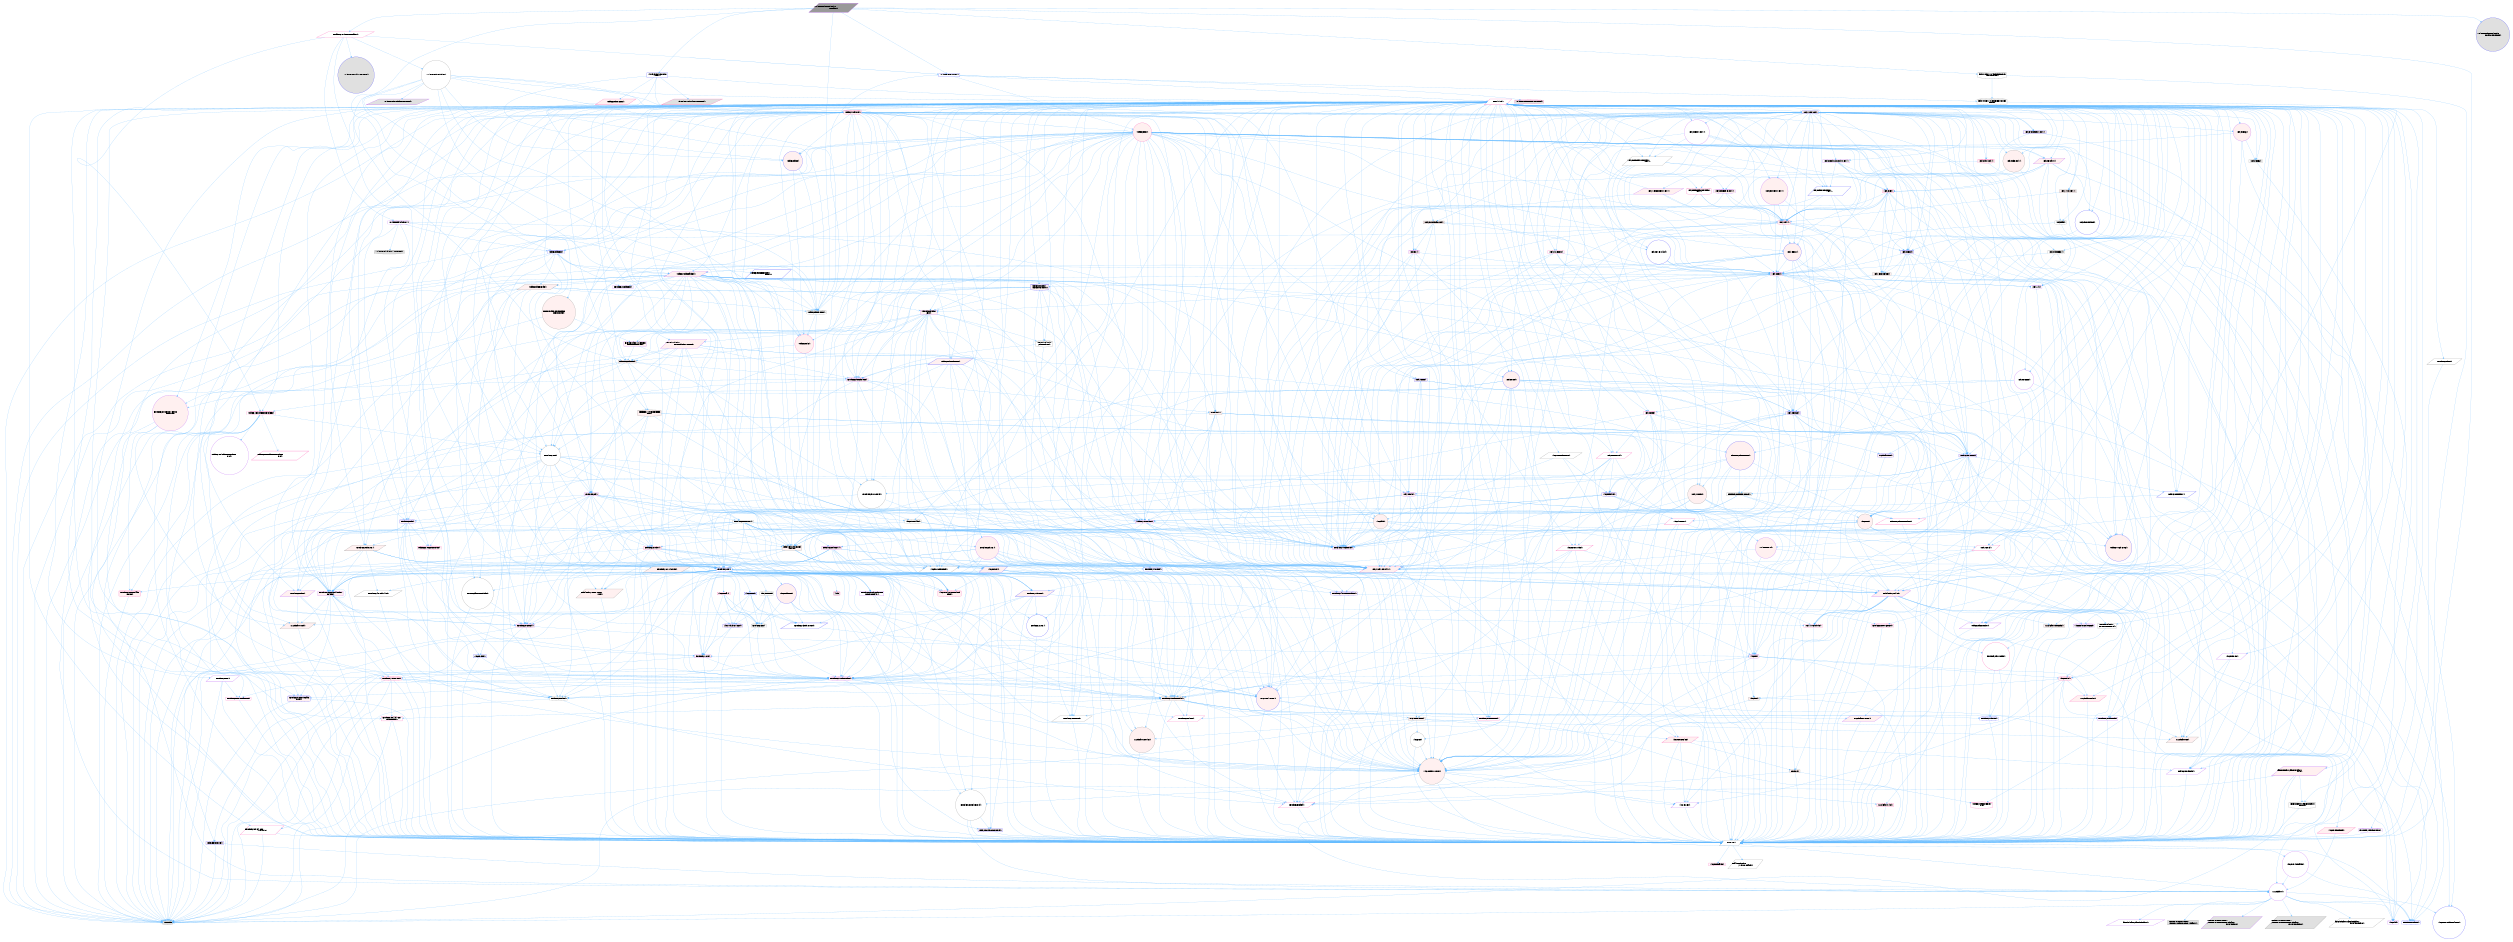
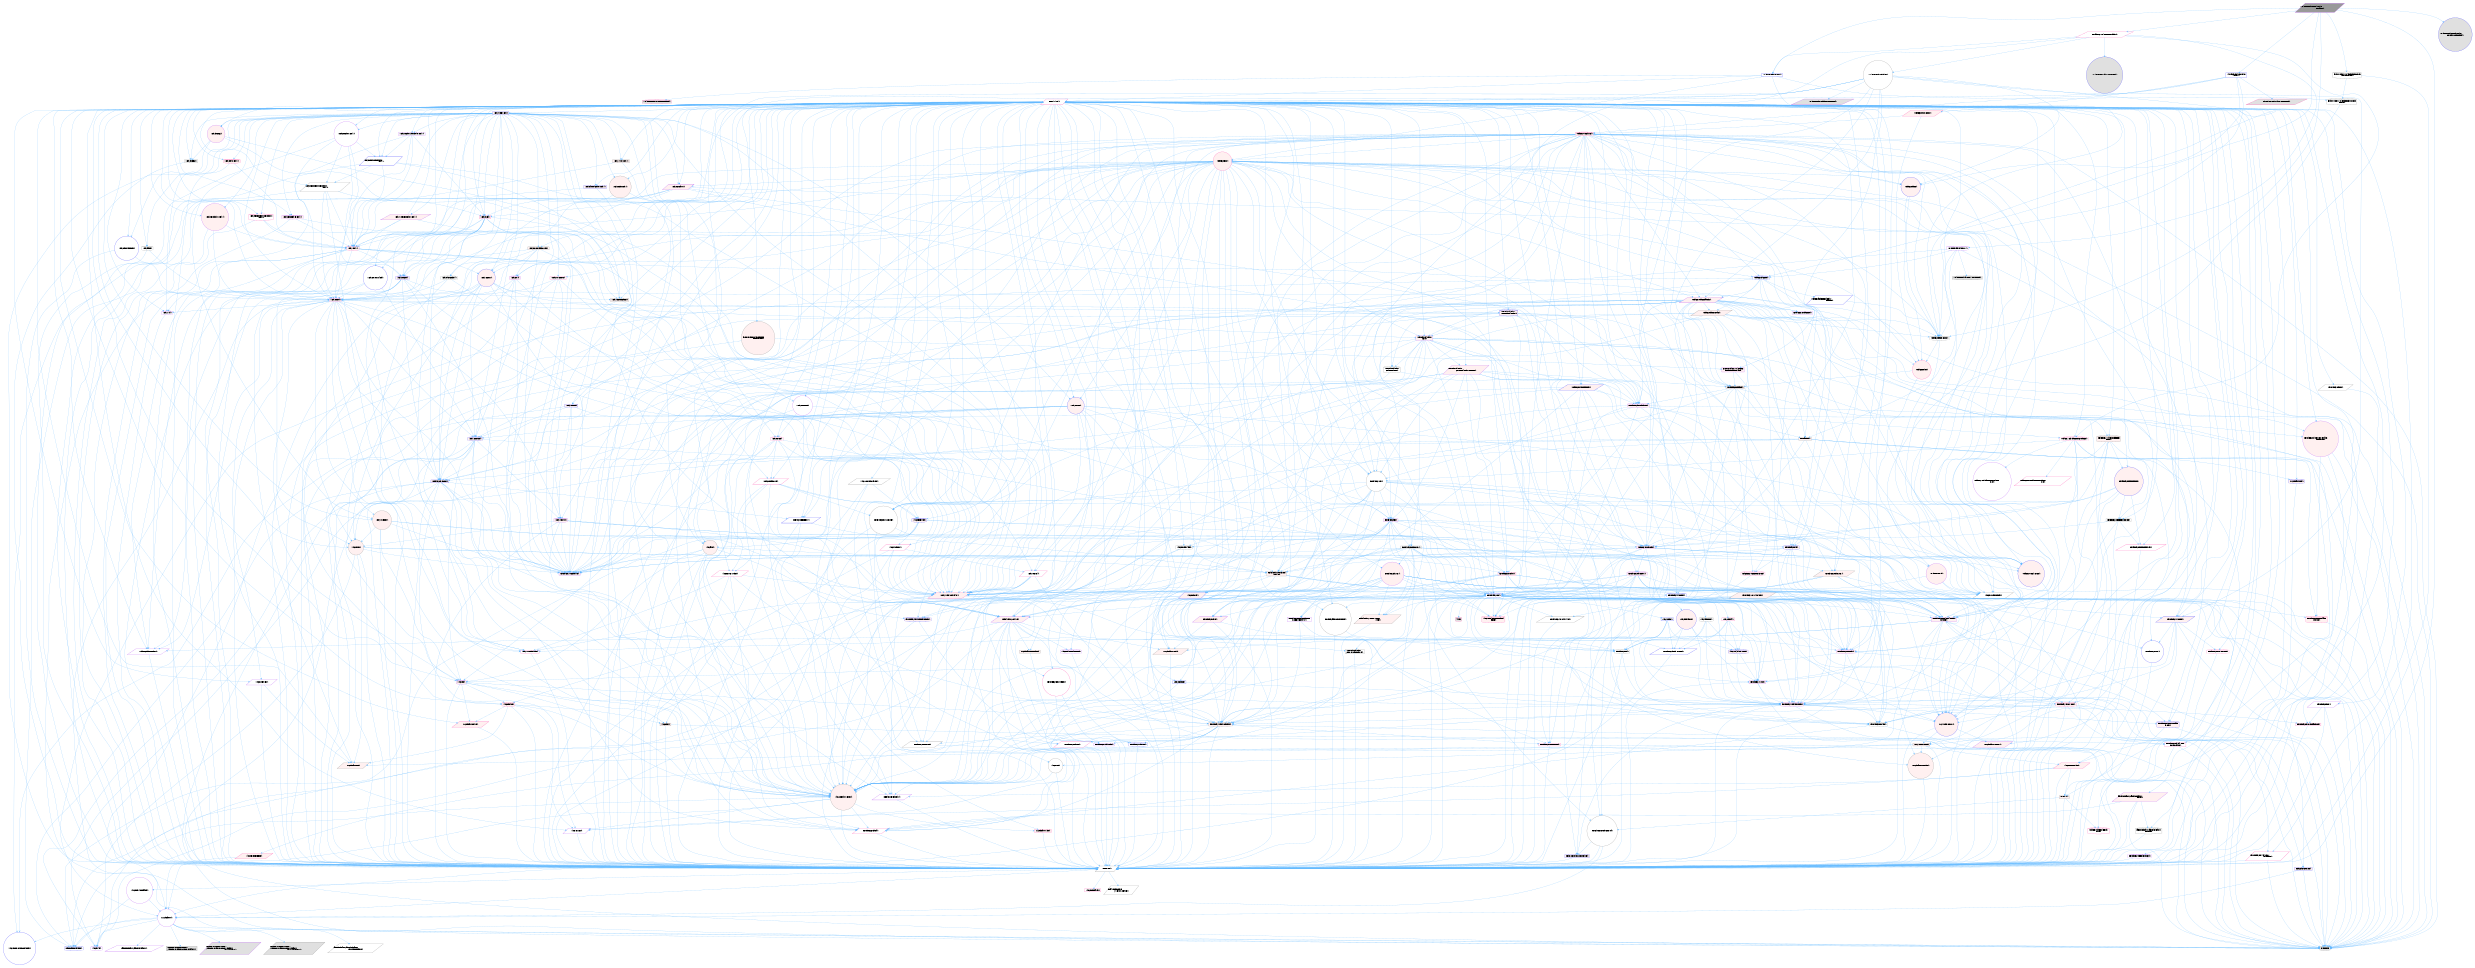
edge "Math/UnrealMath.h" -> "Math/QuatRotationTranslation Matrix.h": now "Math/RotationTranslation Matrix.h" -> "Math/QuatRotationTranslation Matrix.h"
